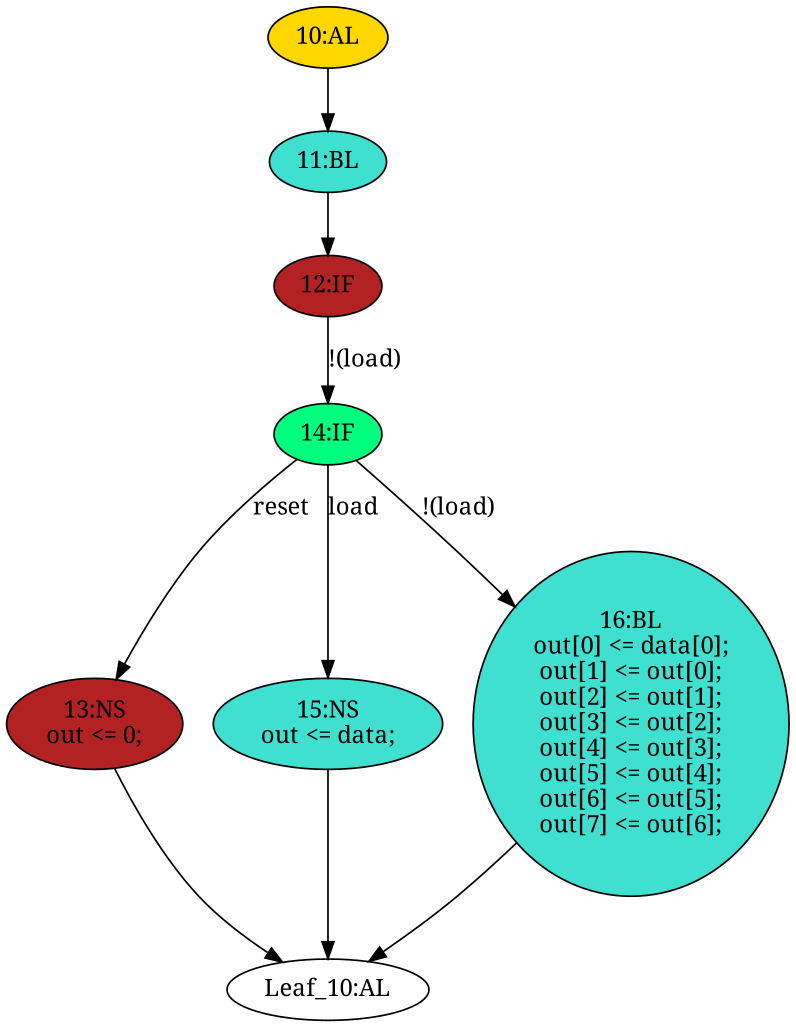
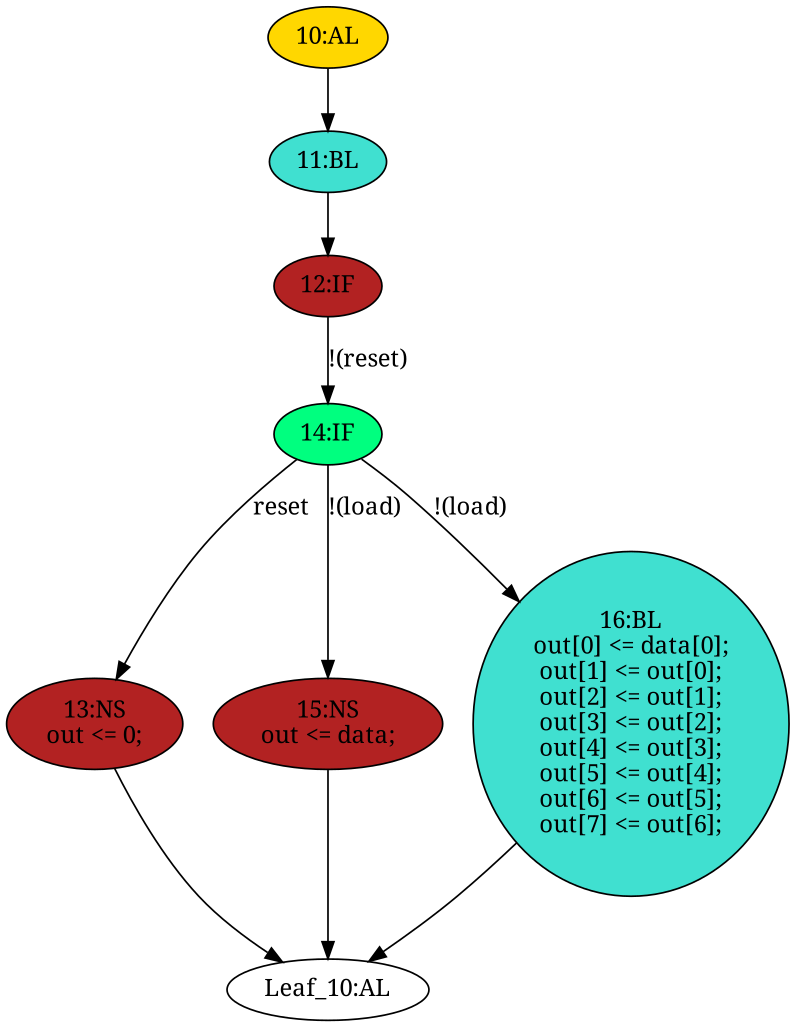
edge "12:IF" -> "14:IF": label "!(load)" -> "!(reset)"
edge "14:IF" -> "15:NS out <= data;": label "load" -> "!(load)"
node "15:NS out <= data;": fillcolor turquoise -> firebrick
